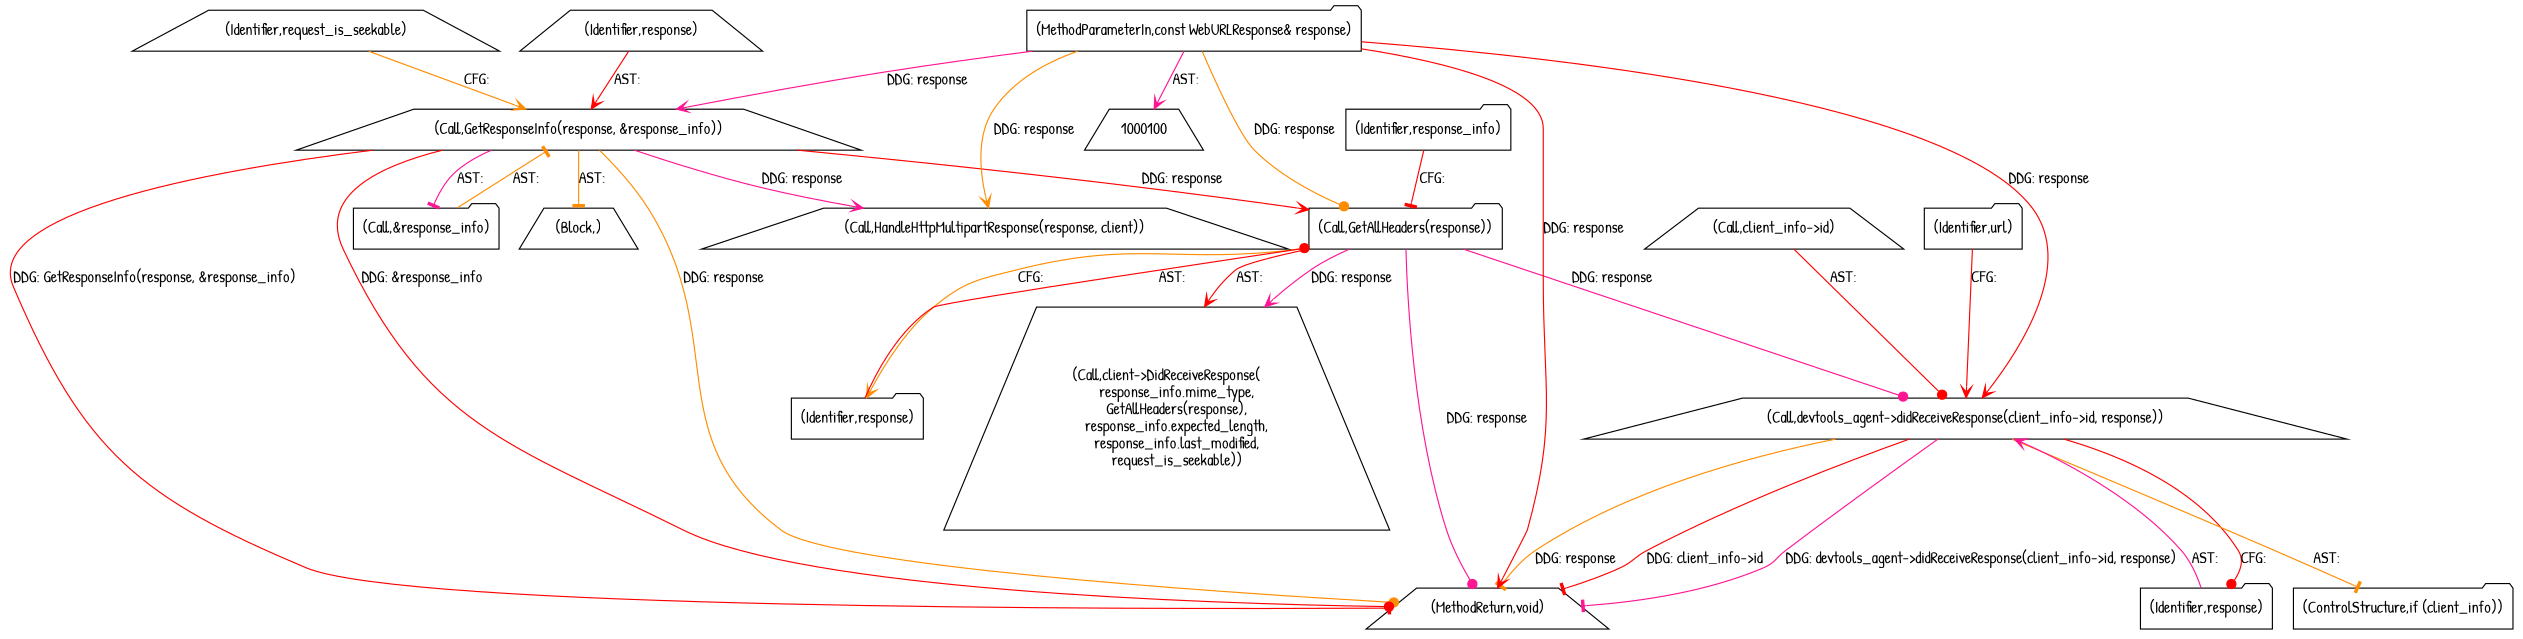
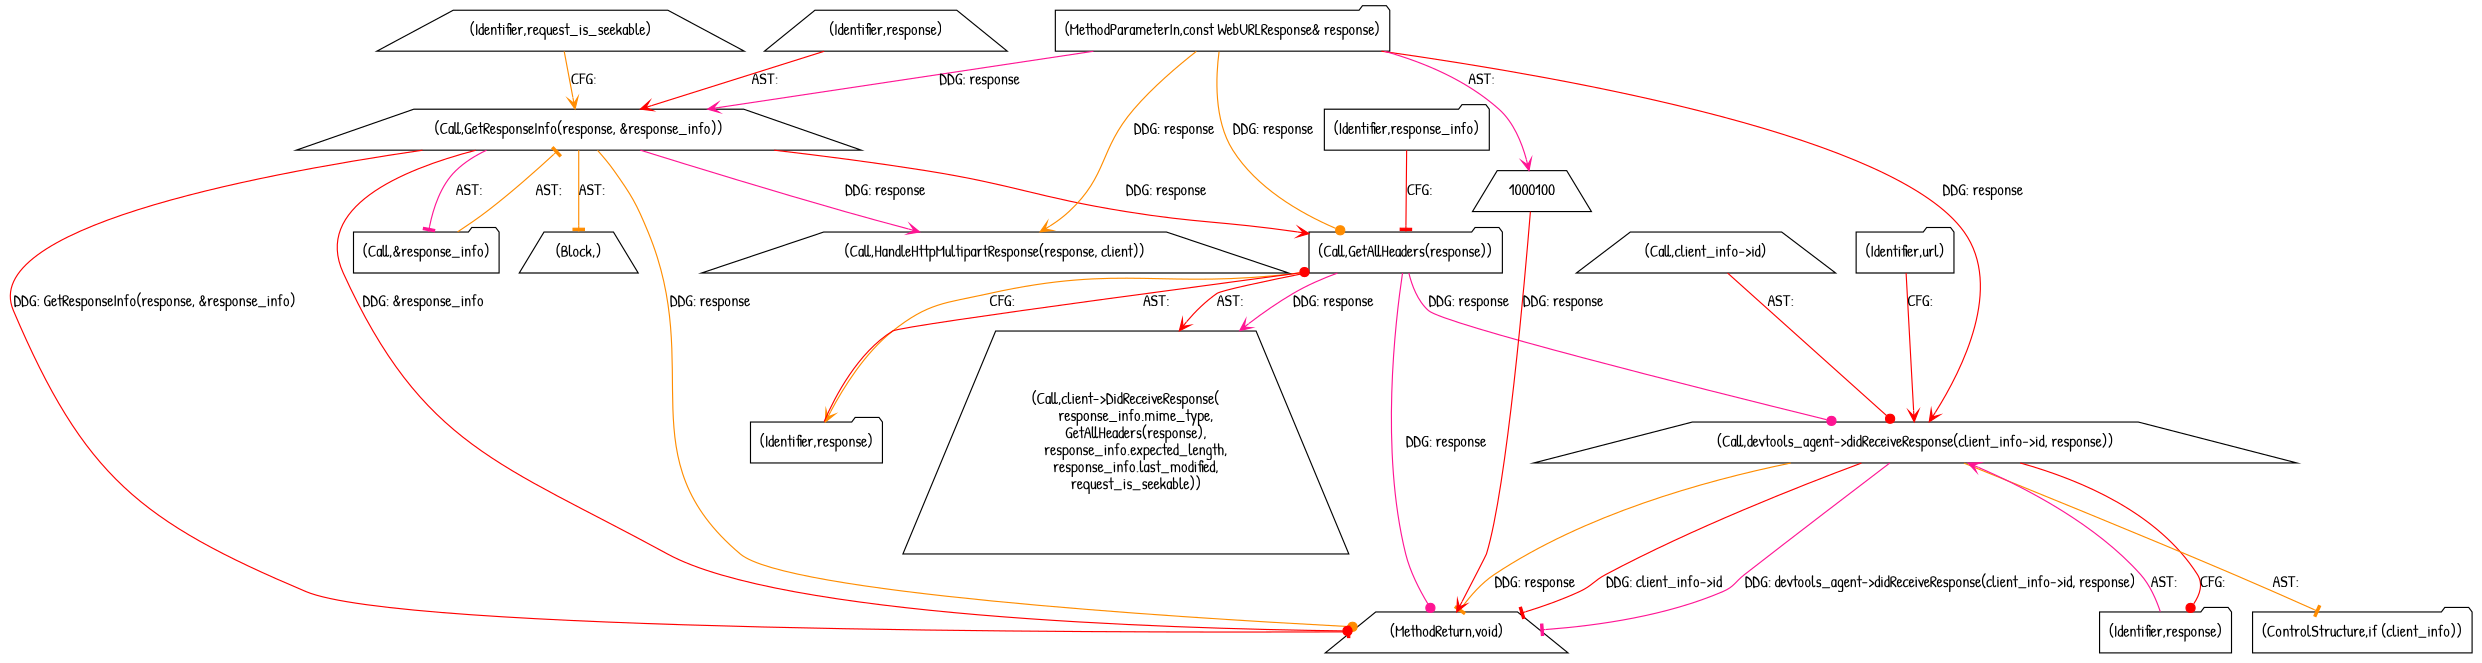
edge "(MethodParameterIn,const WebURLResponse& response)" -> "(MethodReturn,void)": now "1000100" -> "(MethodReturn,void)"
